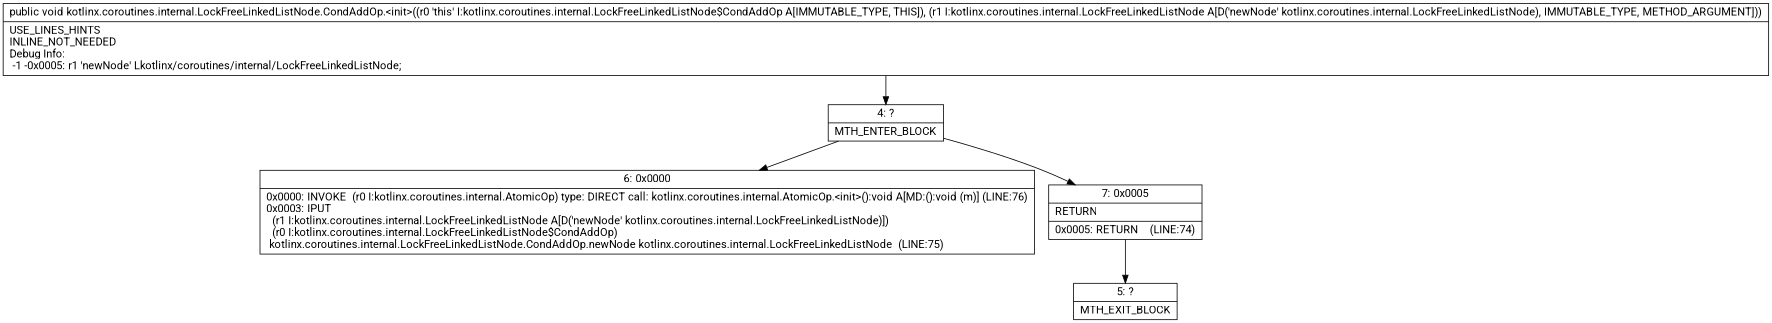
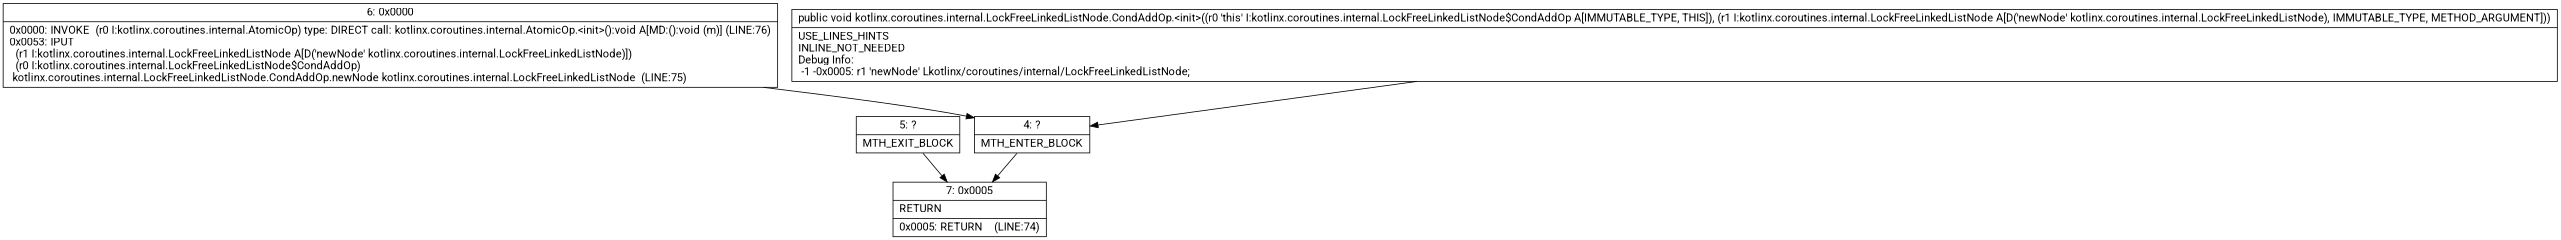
edge "4: ?" -> "6: 0x0000": reversed
node "6: 0x0000": text "0x0003: IPUT" -> "0x0053: IPUT"
edge "7: 0x0005" -> "5: ?": reversed
